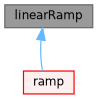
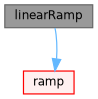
edge "ramp" -> "linearRamp": reversed
